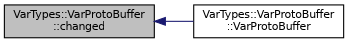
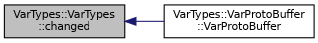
node "VarTypes::VarProtoBuffer ::changed": label "VarTypes::VarProtoBuffer ::changed" -> "VarTypes::VarTypes ::changed"
